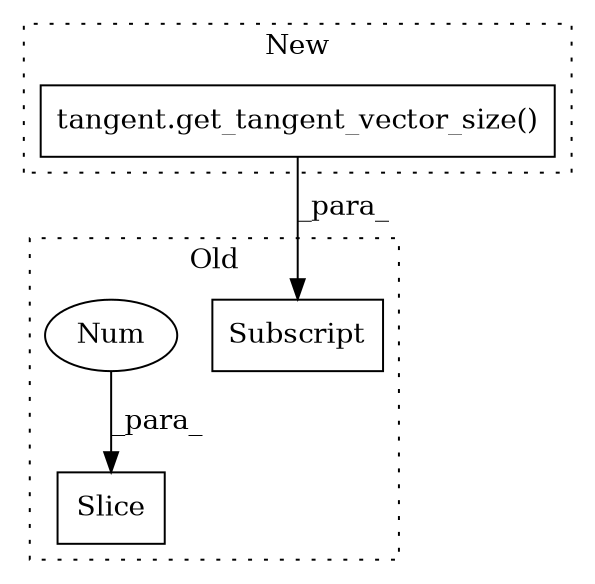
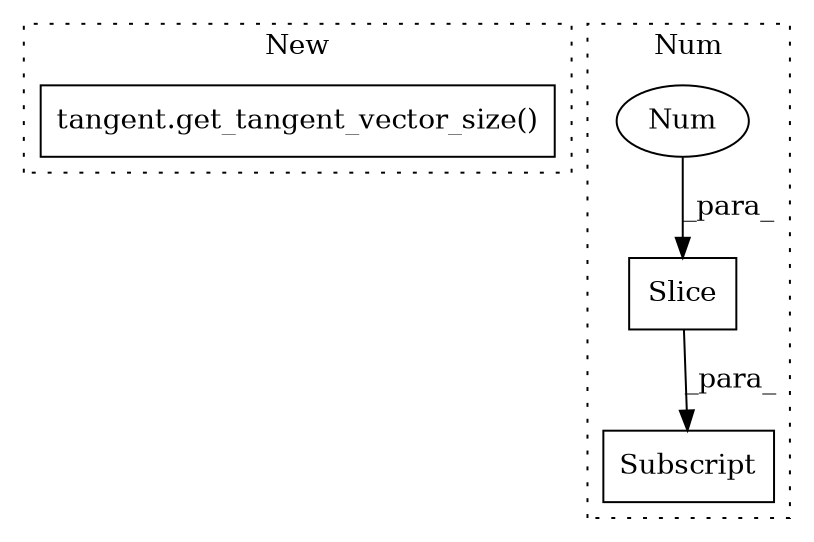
edge "tangent.get_tangent_vector_size()" -> "Subscript": now "Slice" -> "Subscript"
cluster "Old": label "Old" -> "Num"
